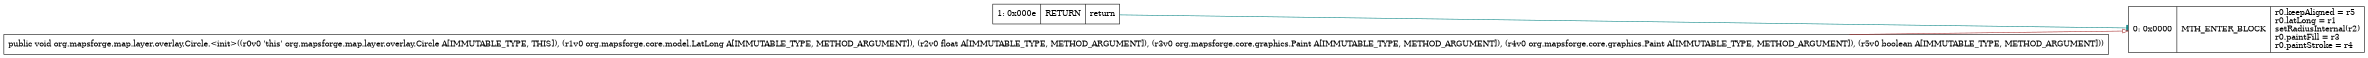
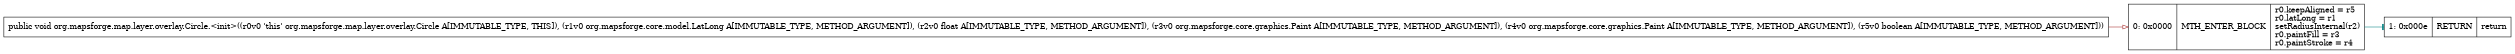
edge "1: 0x000e" -> "0: 0x0000": reversed
